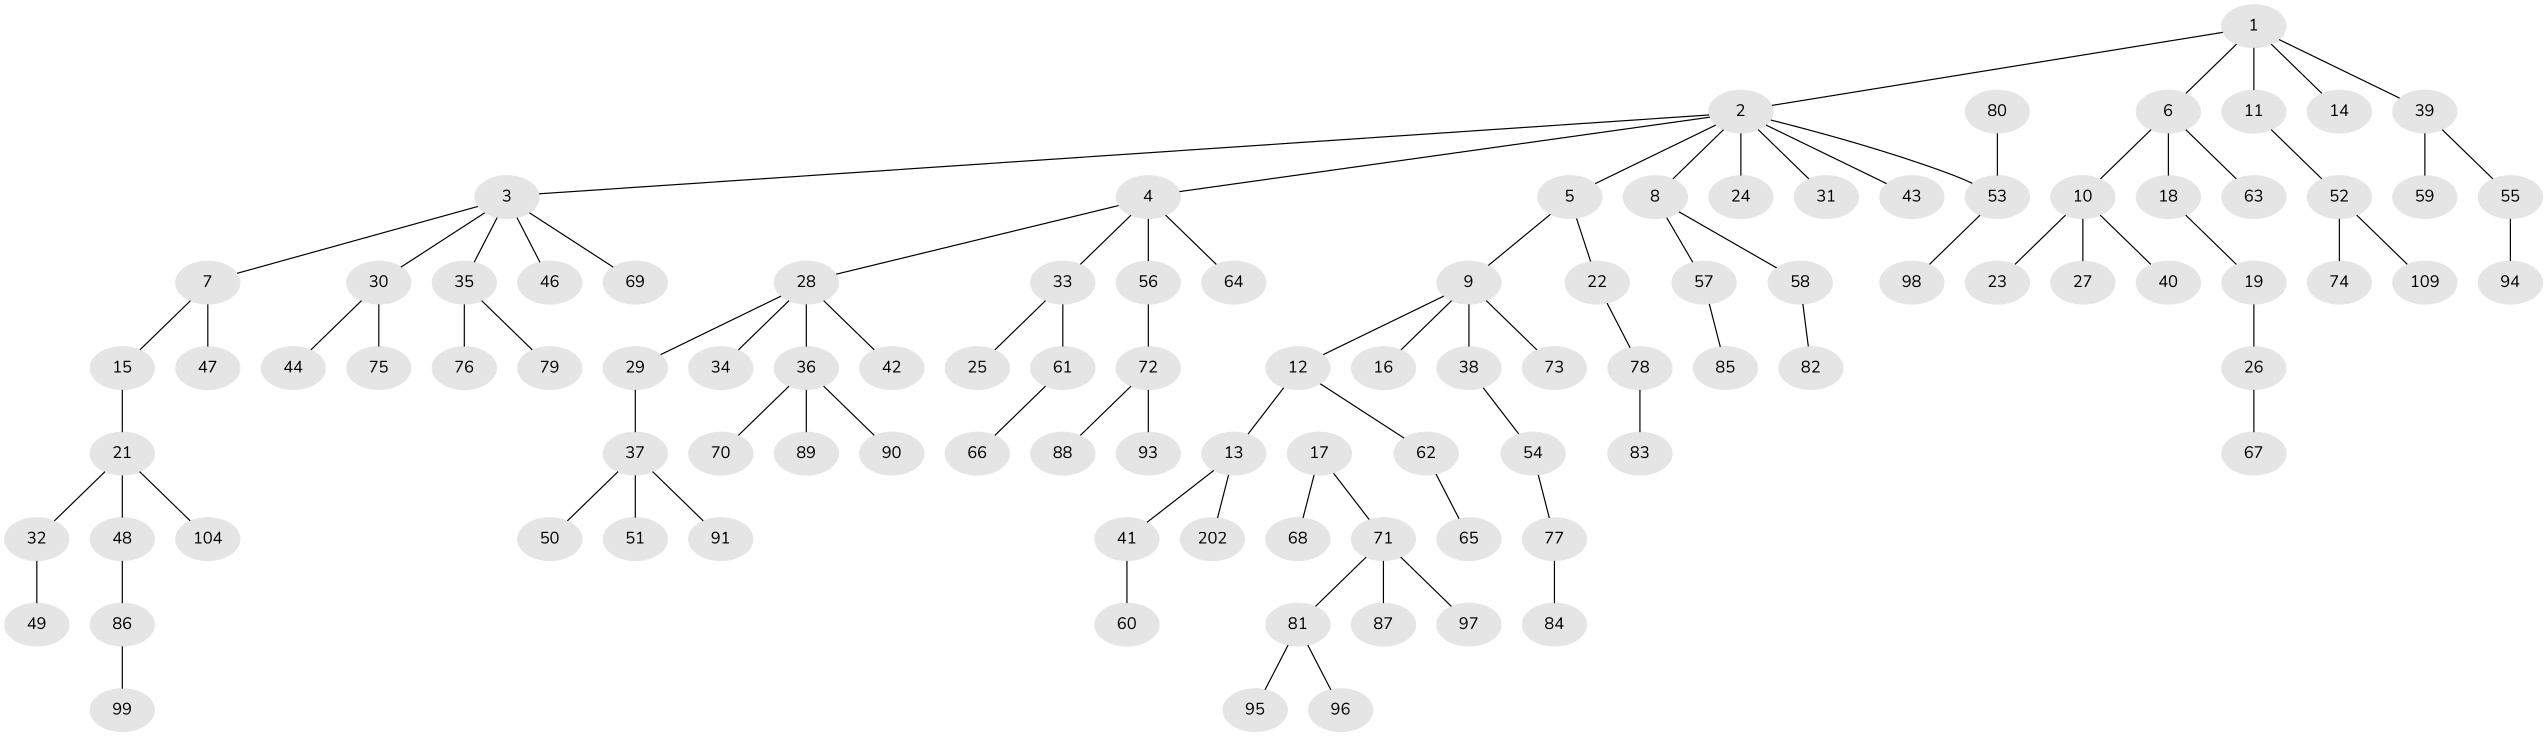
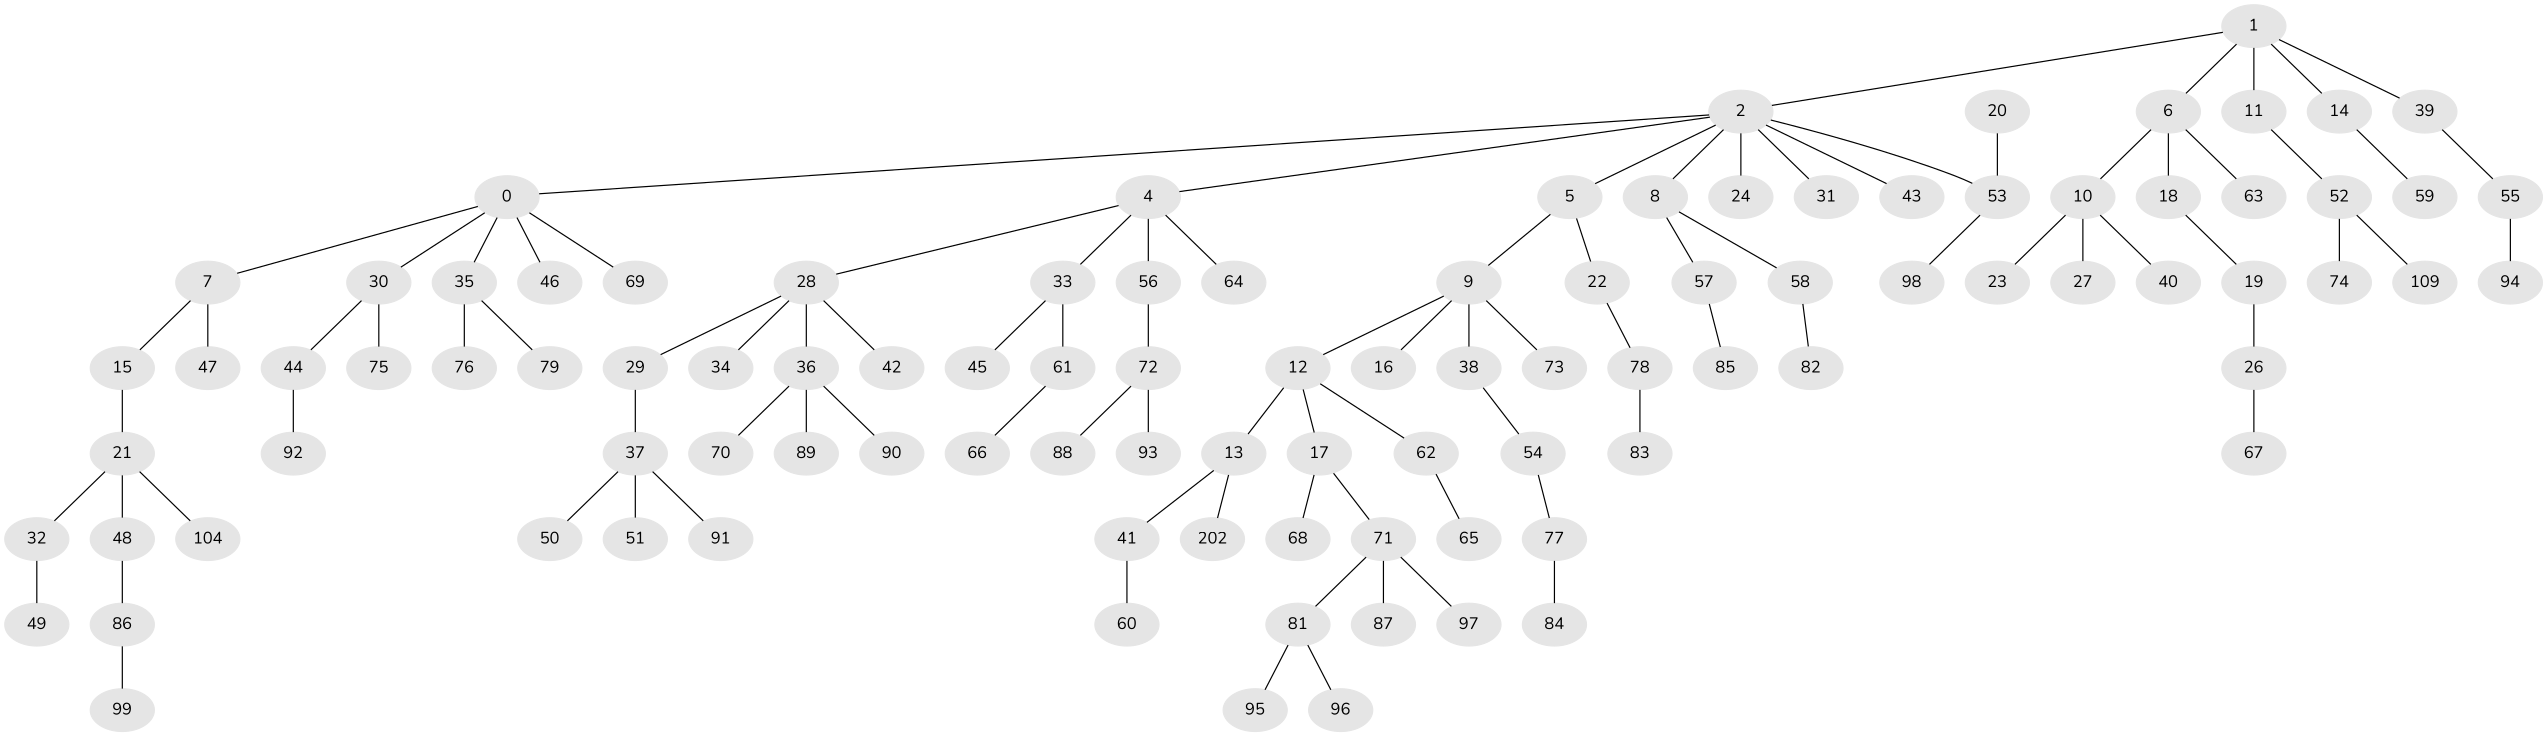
node "80": label "80" -> "20"
edge "39" -- "59": now "14" -- "59"
node "3": label "3" -> "0"
node "25": label "25" -> "45"
edge "12" -- "17": added
node "92": added
